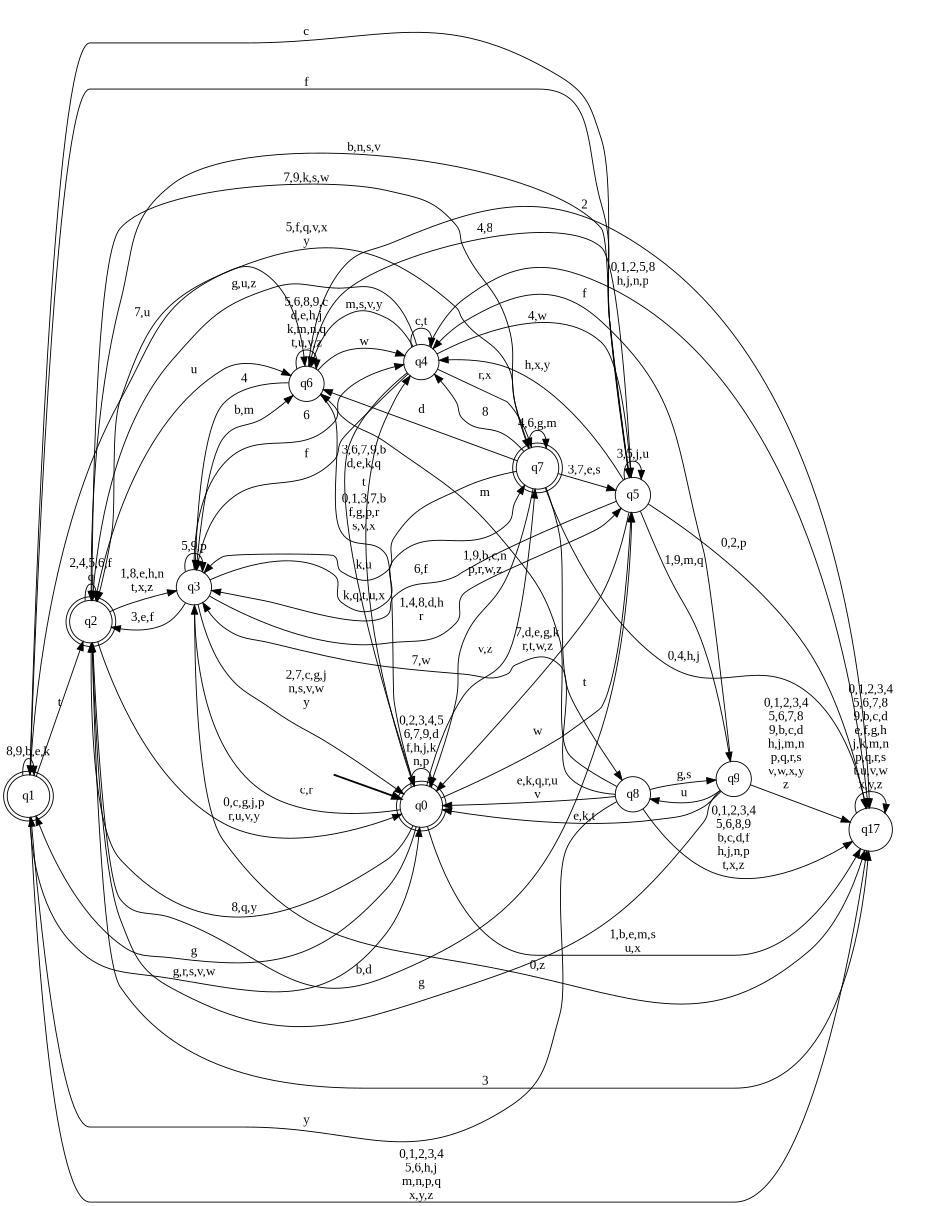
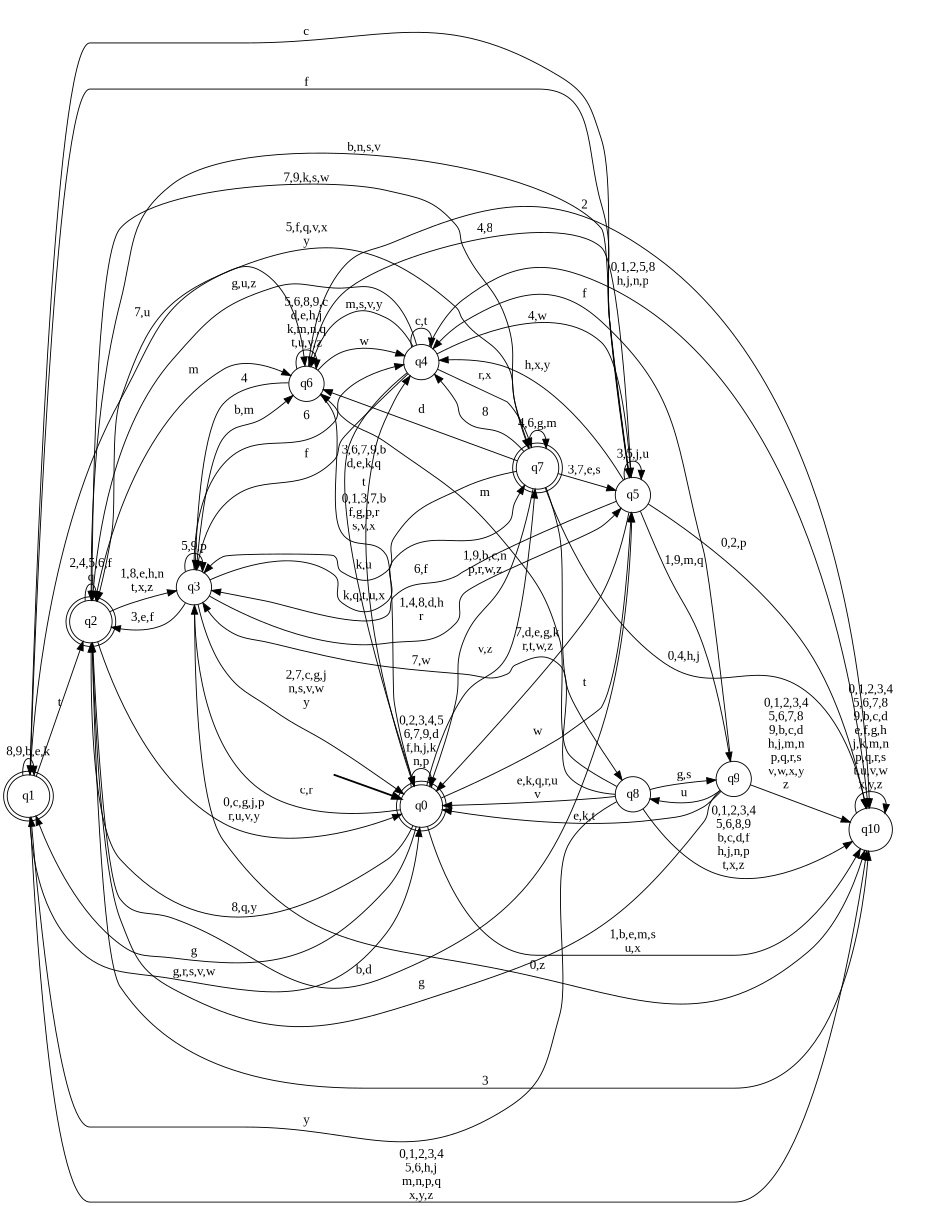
edge "q2" -> "q6": label "u" -> "m"
node "q17": label "q17" -> "q10"
